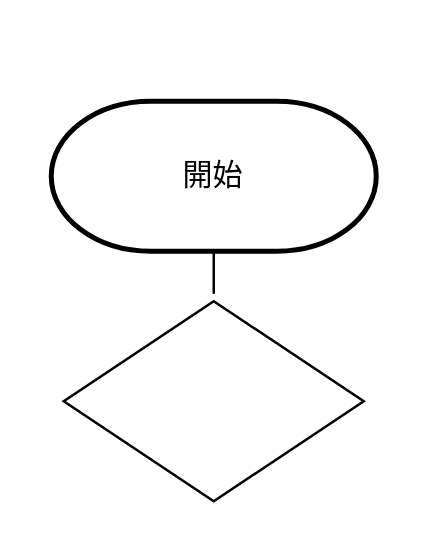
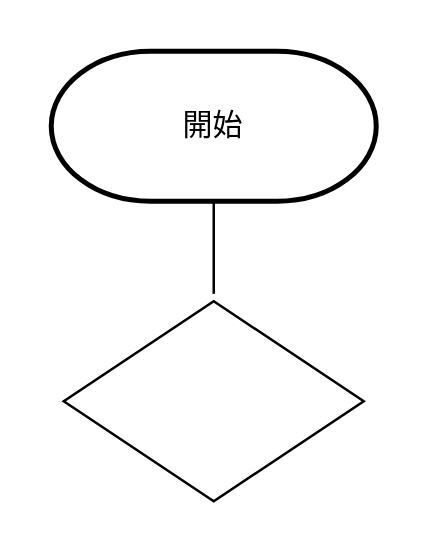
node "開始": moved (214, 176) -> (214, 126)
